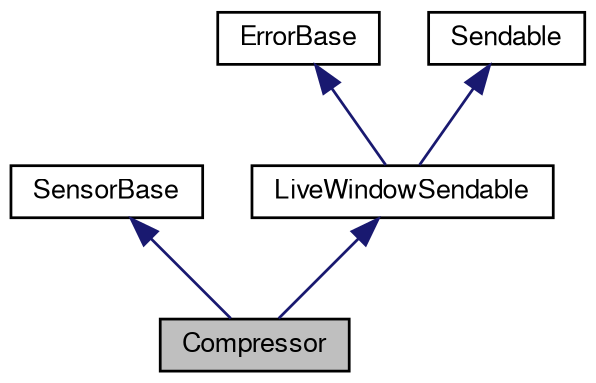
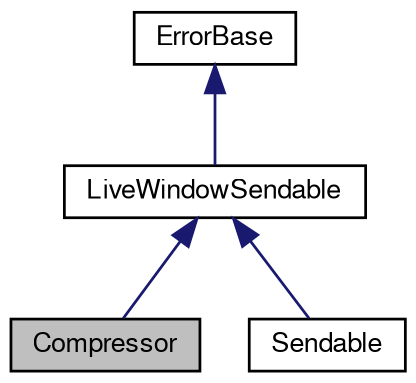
edge "LiveWindowSendable" -> "Sendable": reversed
node "SensorBase": removed
